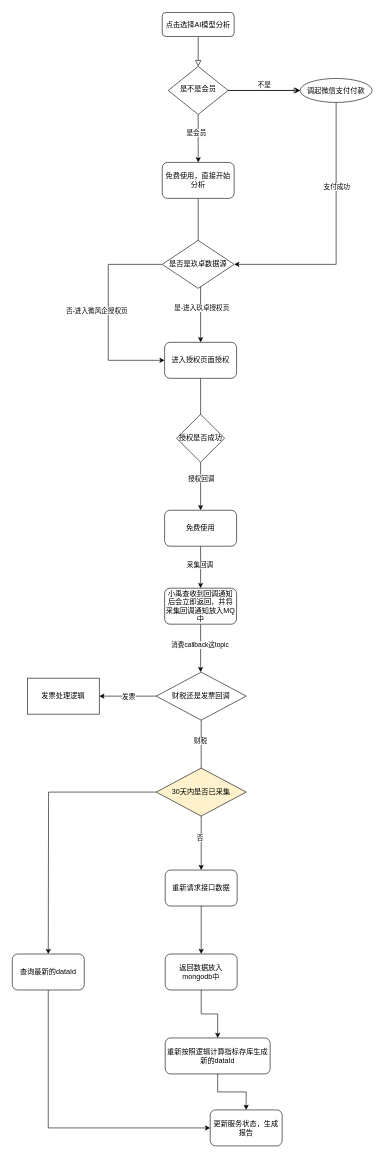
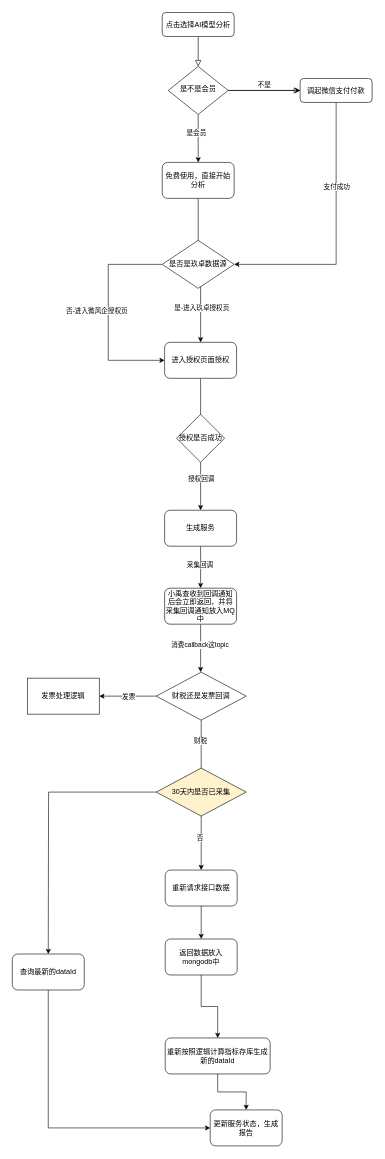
node "调起微信支付付款": shape ellipse -> rounded rectangle
node "免费使用": label "免费使用" -> "生成服务"
node "返回数据放入mongodb中": moved (201, 972) -> (201, 957)
